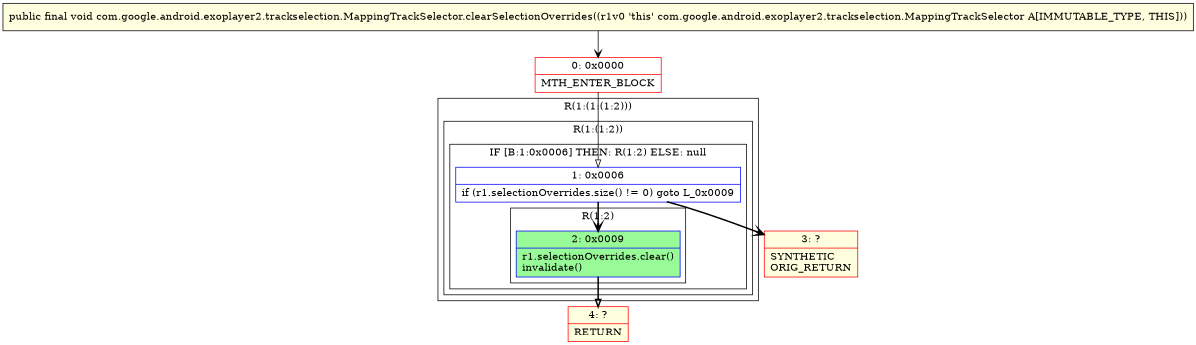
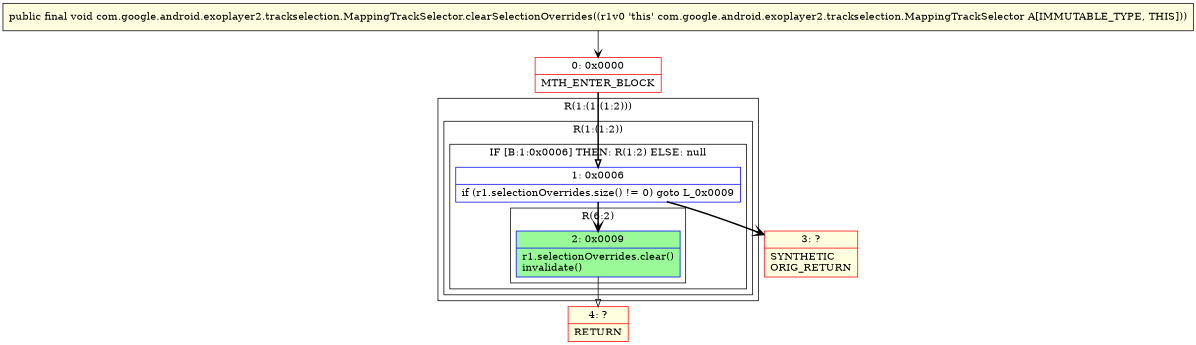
edge "0: 0x0000" -> "1: 0x0006": style solid -> bold
cluster "R(1:2)": label "R(1:2)" -> "R(6:2)"
edge "2: 0x0009" -> "4: ?": style bold -> solid
